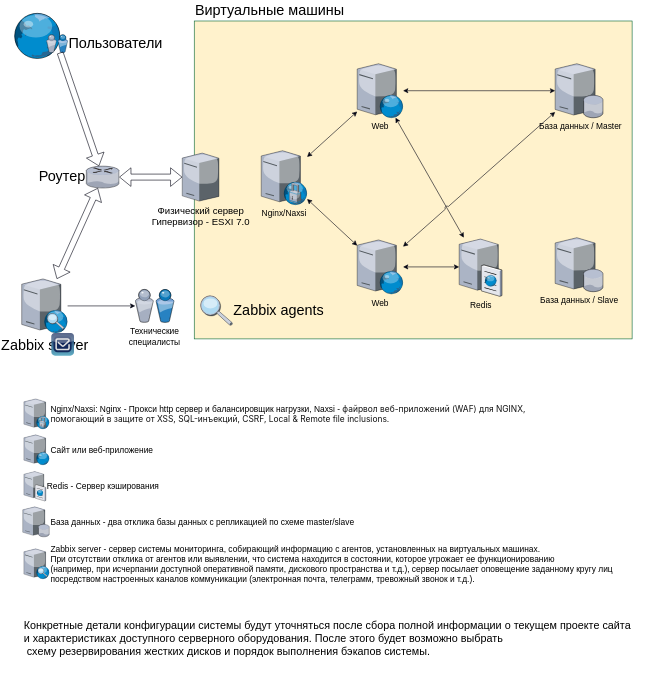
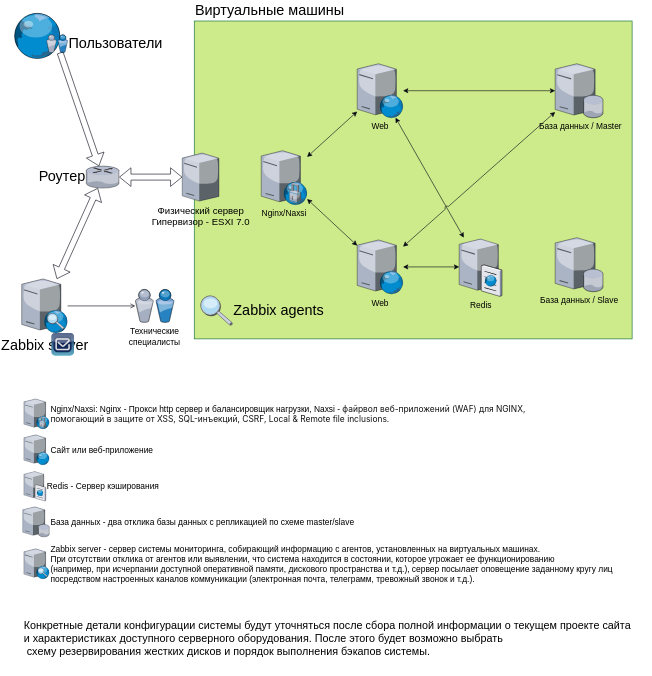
node "Виртуальные машины": fillcolor #fff2cc -> #cdeb8b
edge "Zabbix server" -> "Технические специалисты": arrowhead classic -> open
